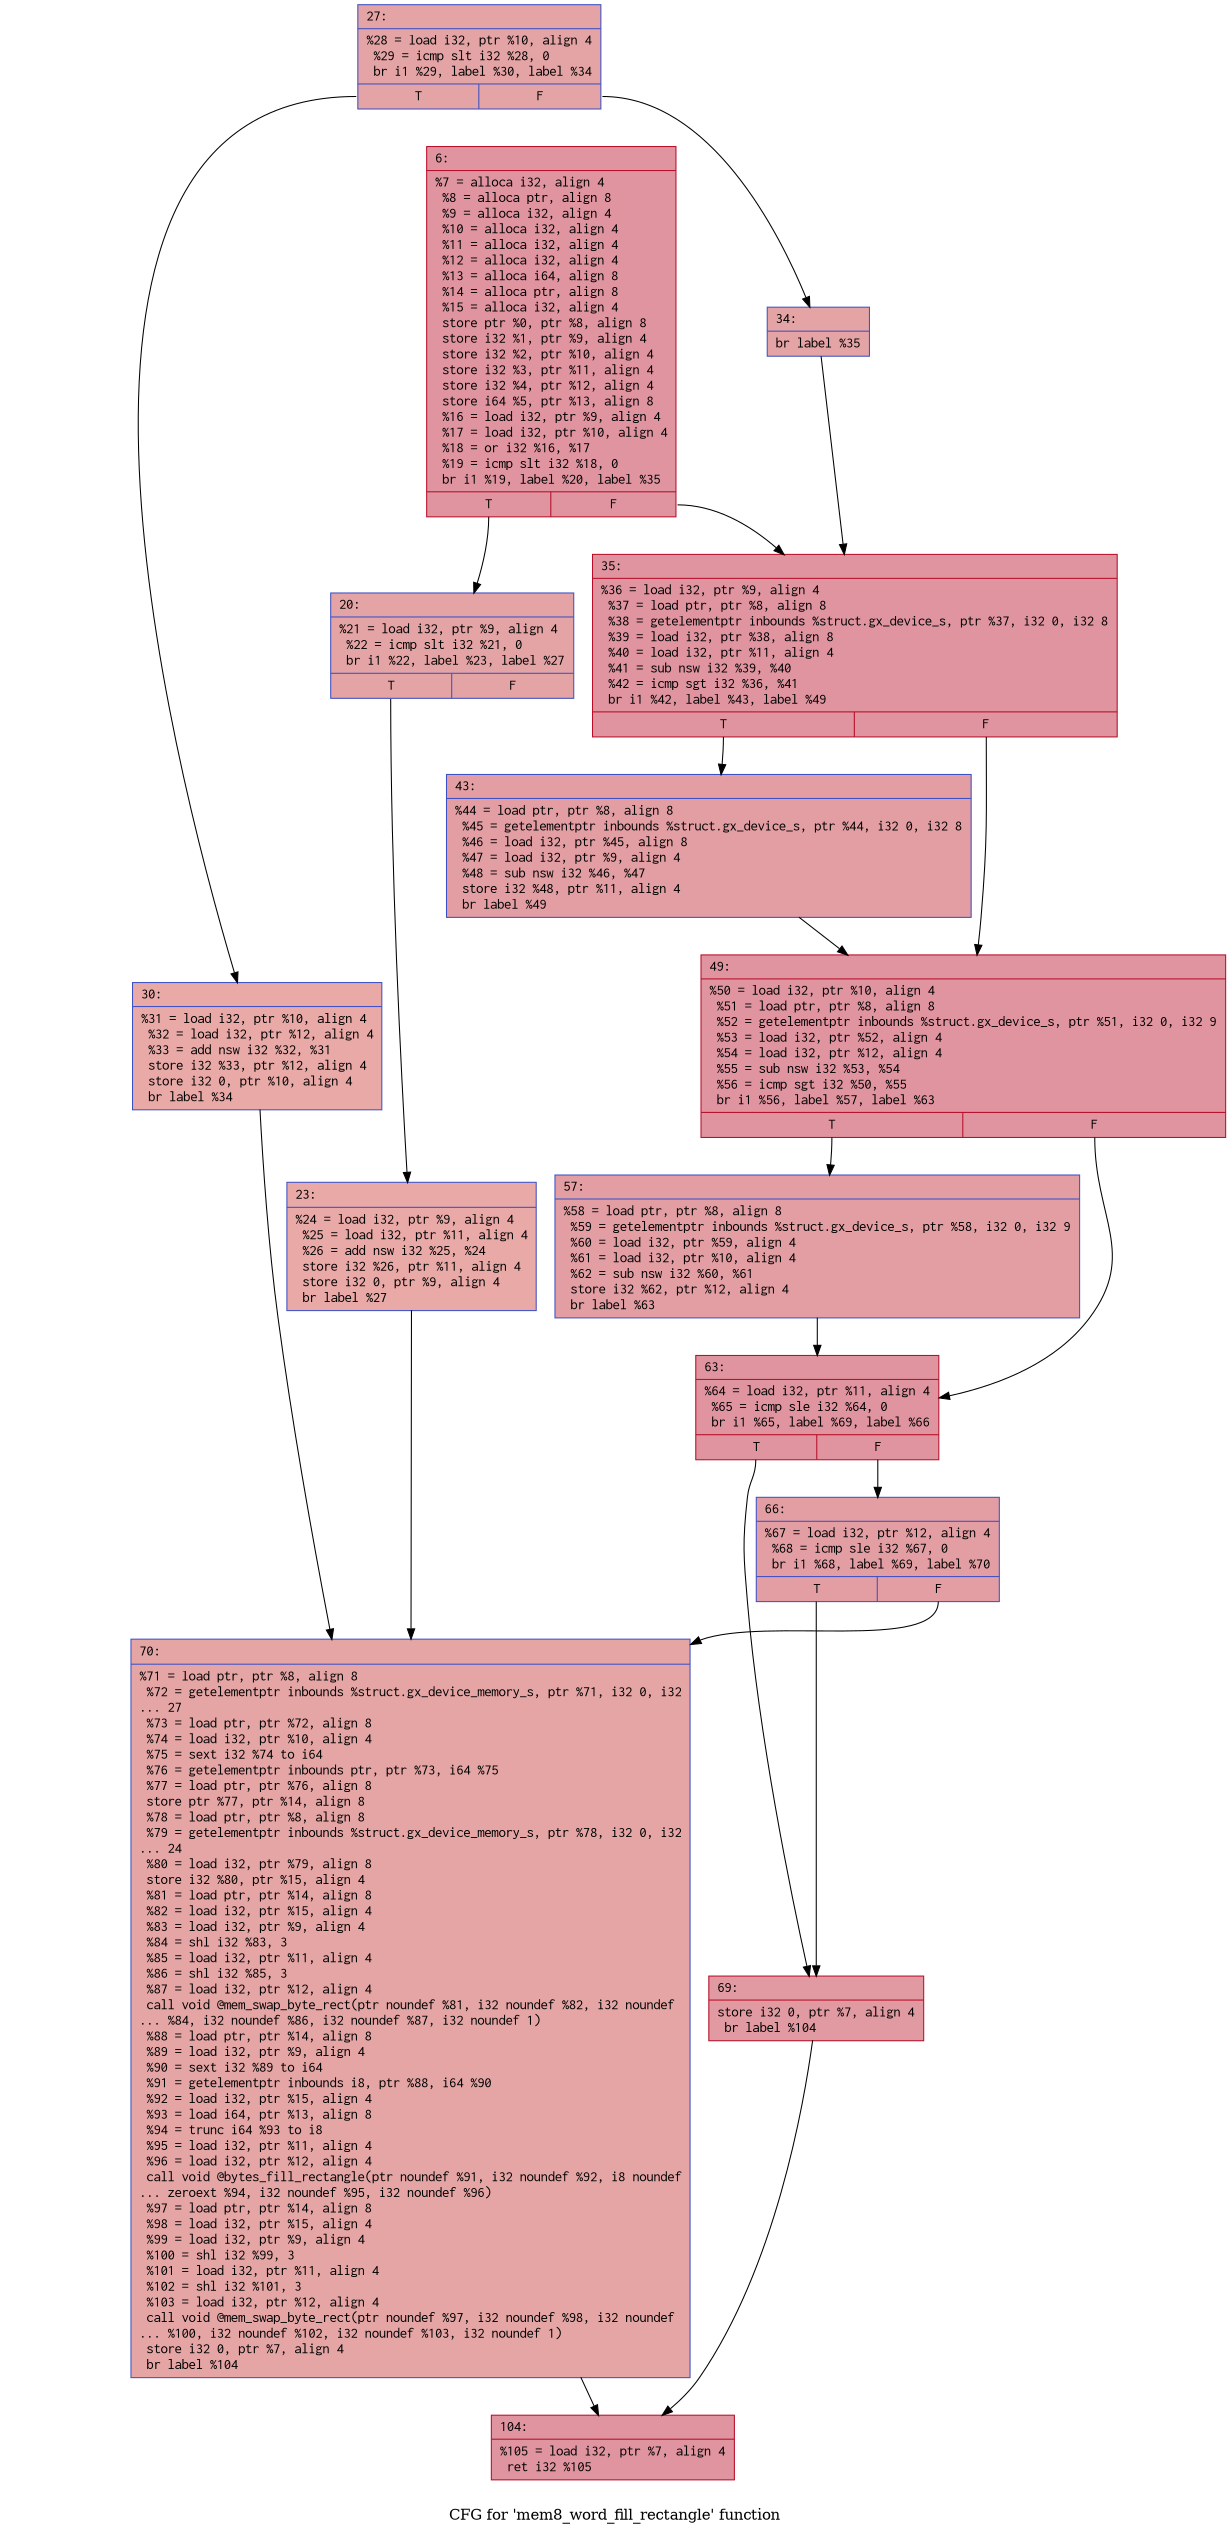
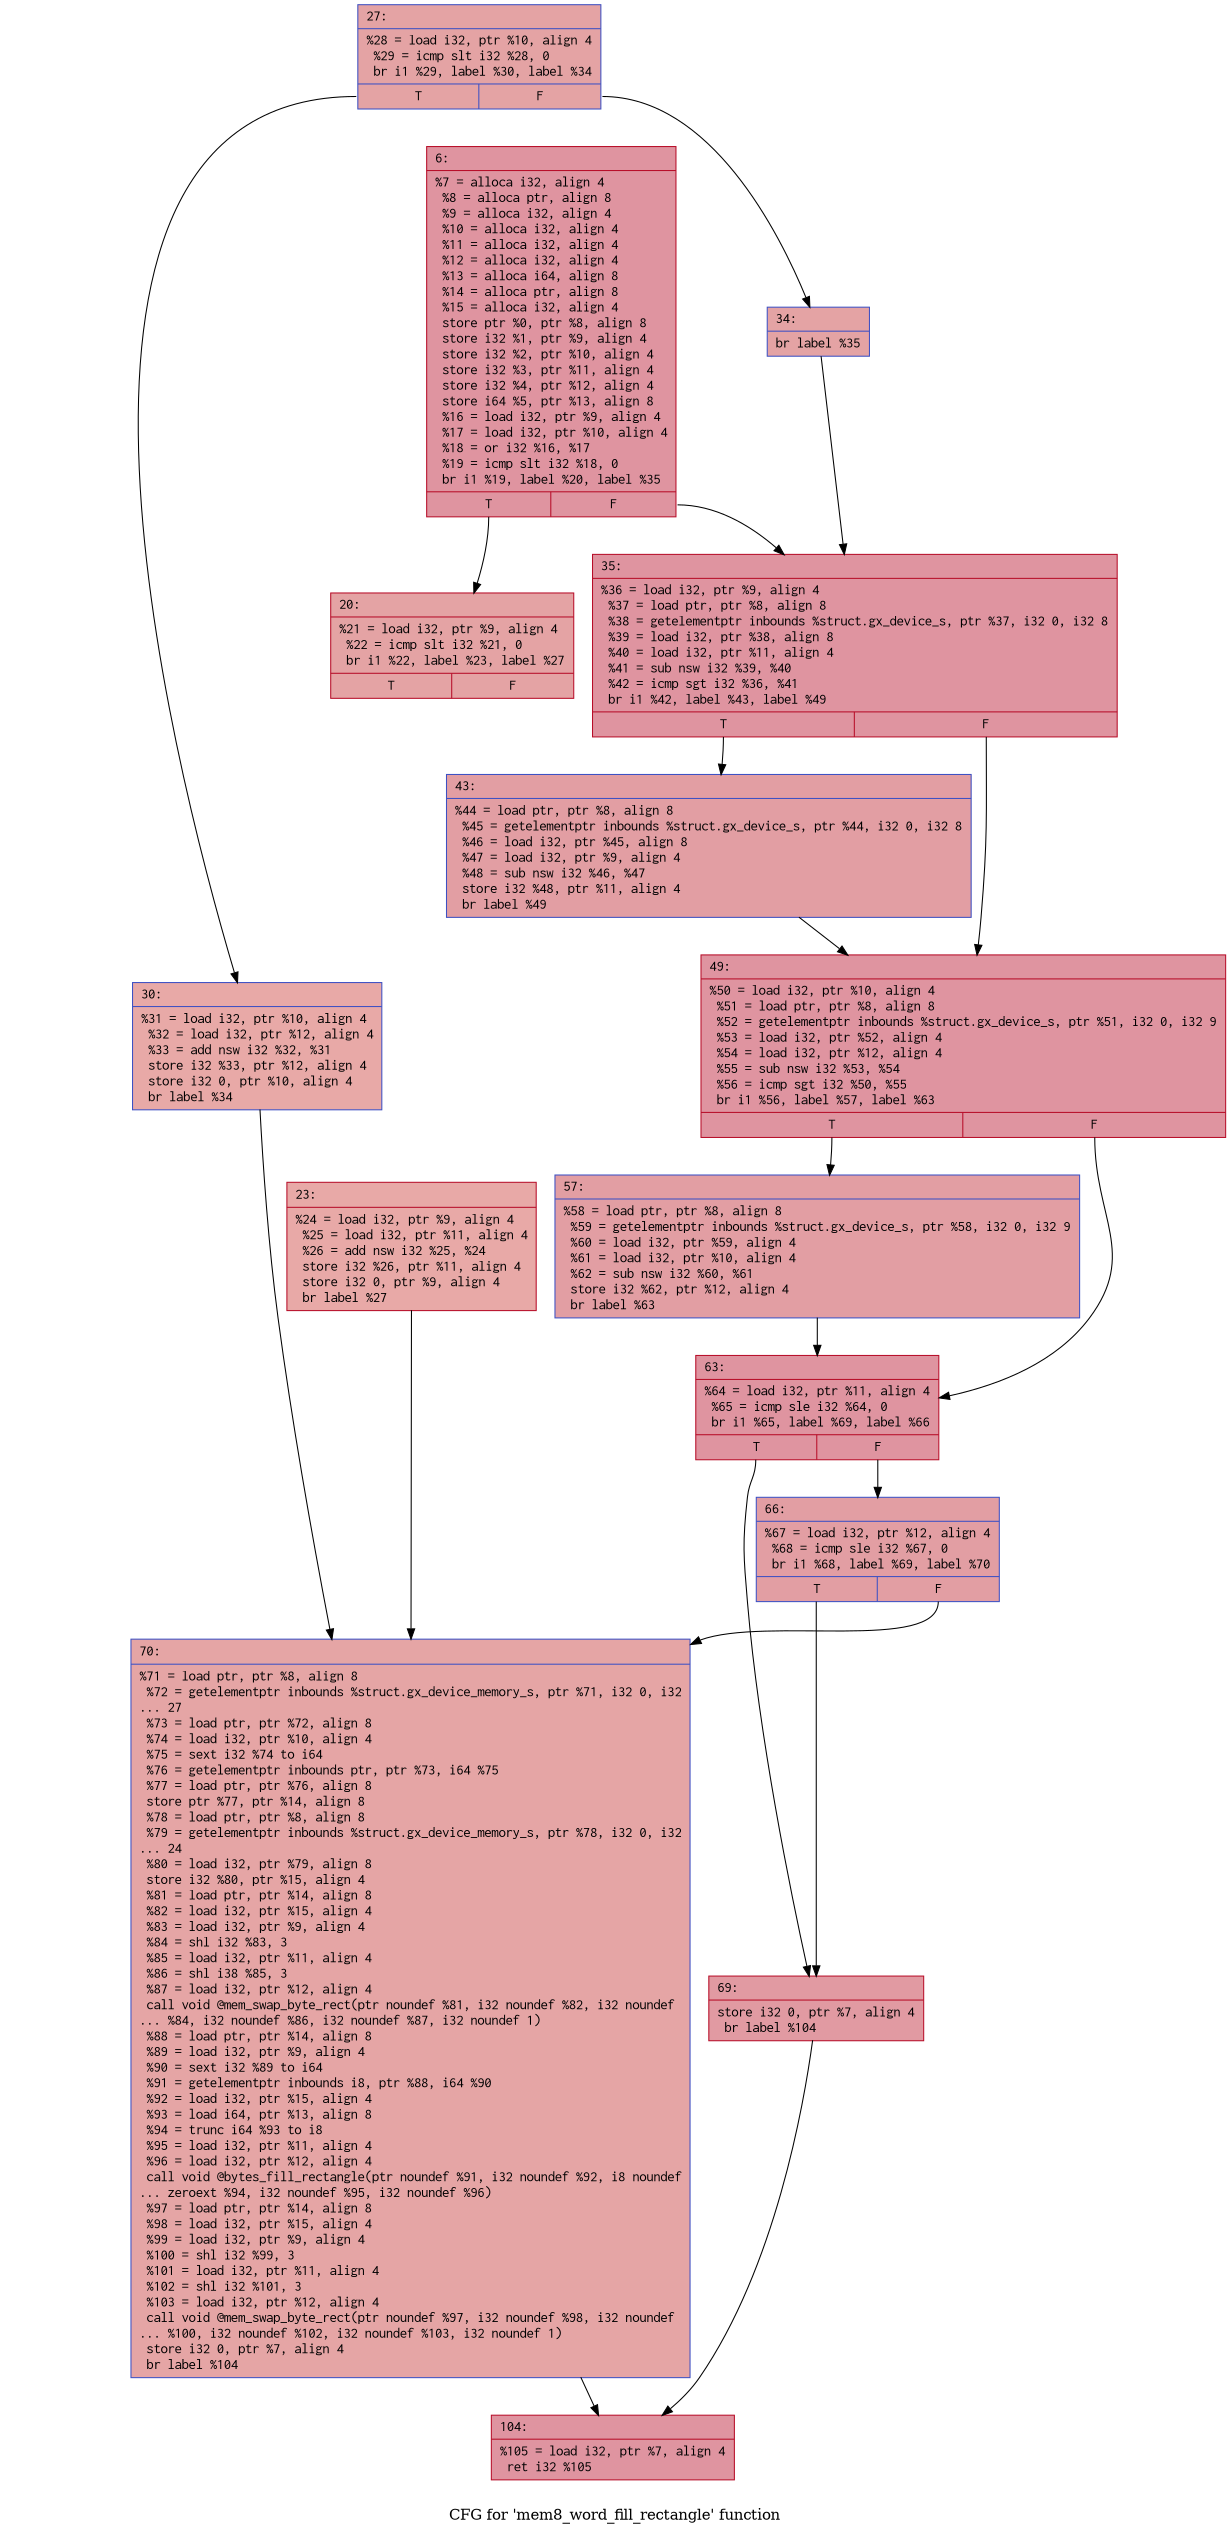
node "20:": color #3d50c3ff -> #b70d28ff
edge "20:" -> "23:": removed
node "23:": color #3d50c3ff -> #b70d28ff
node "70:": text "%86 = shl i32 %85, 3" -> "%86 = shl i38 %85, 3"
